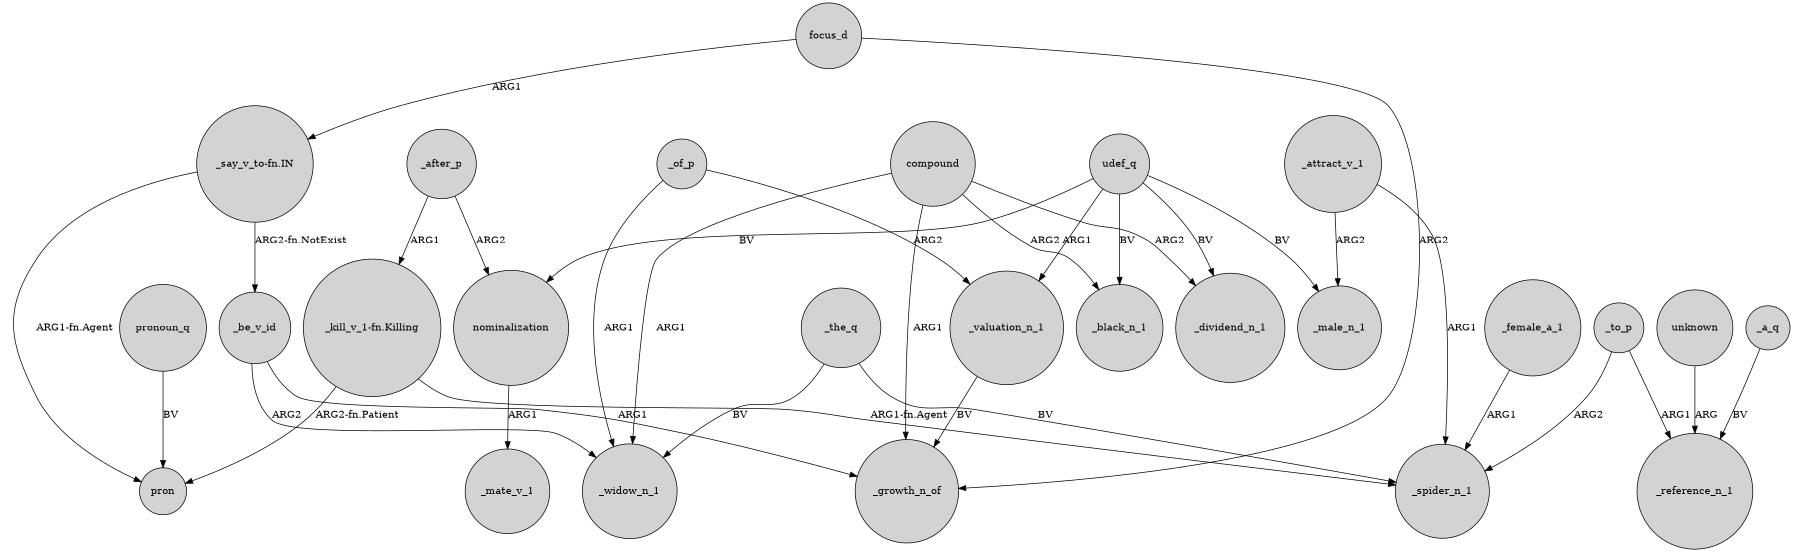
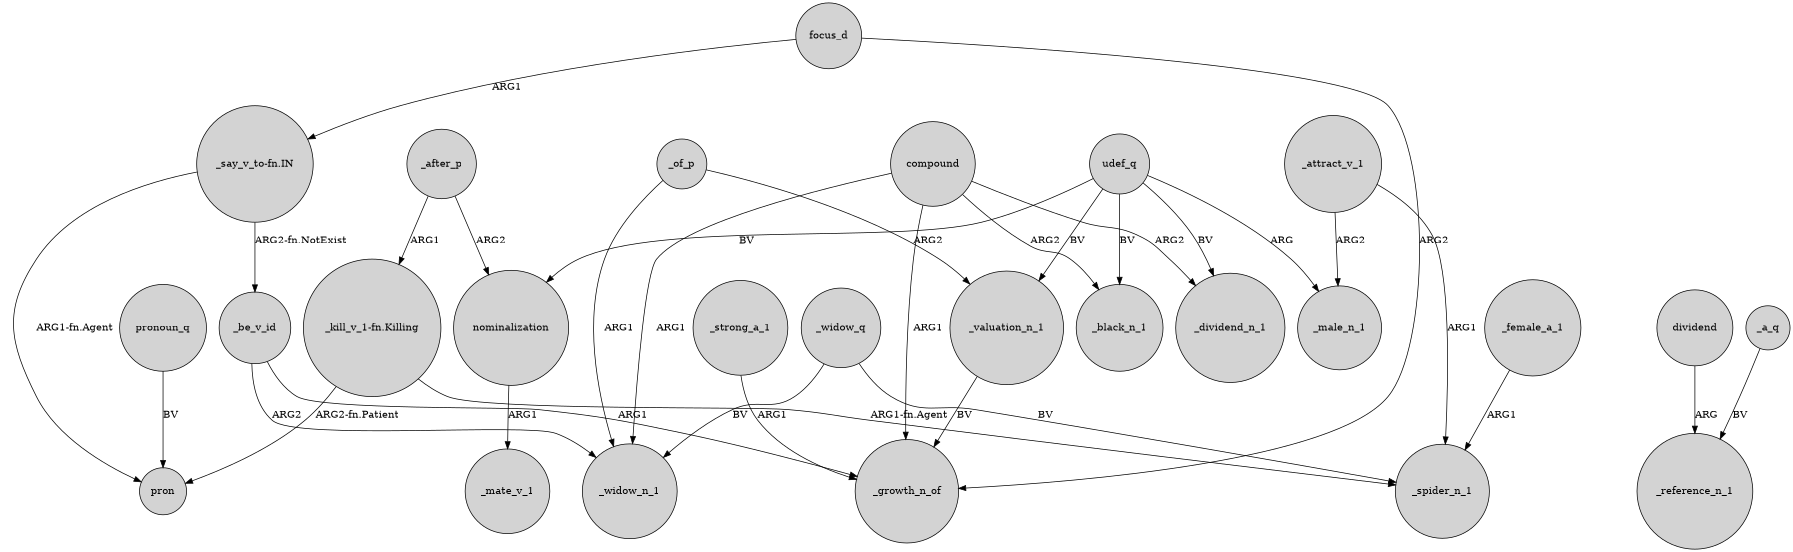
edge "udef_q" -> "_valuation_n_1": label "ARG1" -> "BV"
edge "udef_q" -> "_male_n_1": label "BV" -> "ARG"
node "_strong_a_1": added
node "_the_q": label "_the_q" -> "_widow_q"
node "_to_p": removed
node "unknown": label "unknown" -> "dividend"
